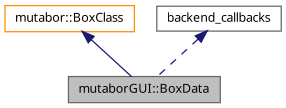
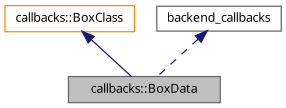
node "mutabor::BoxClass": label "mutabor::BoxClass" -> "callbacks::BoxClass"
node "mutaborGUI::BoxData": label "mutaborGUI::BoxData" -> "callbacks::BoxData"
